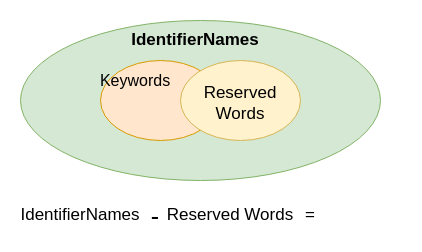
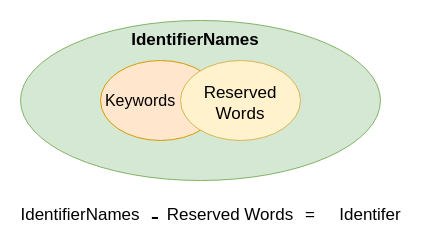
node "Keywords": moved (136, 81) -> (141, 101)
node "Identifer": added
